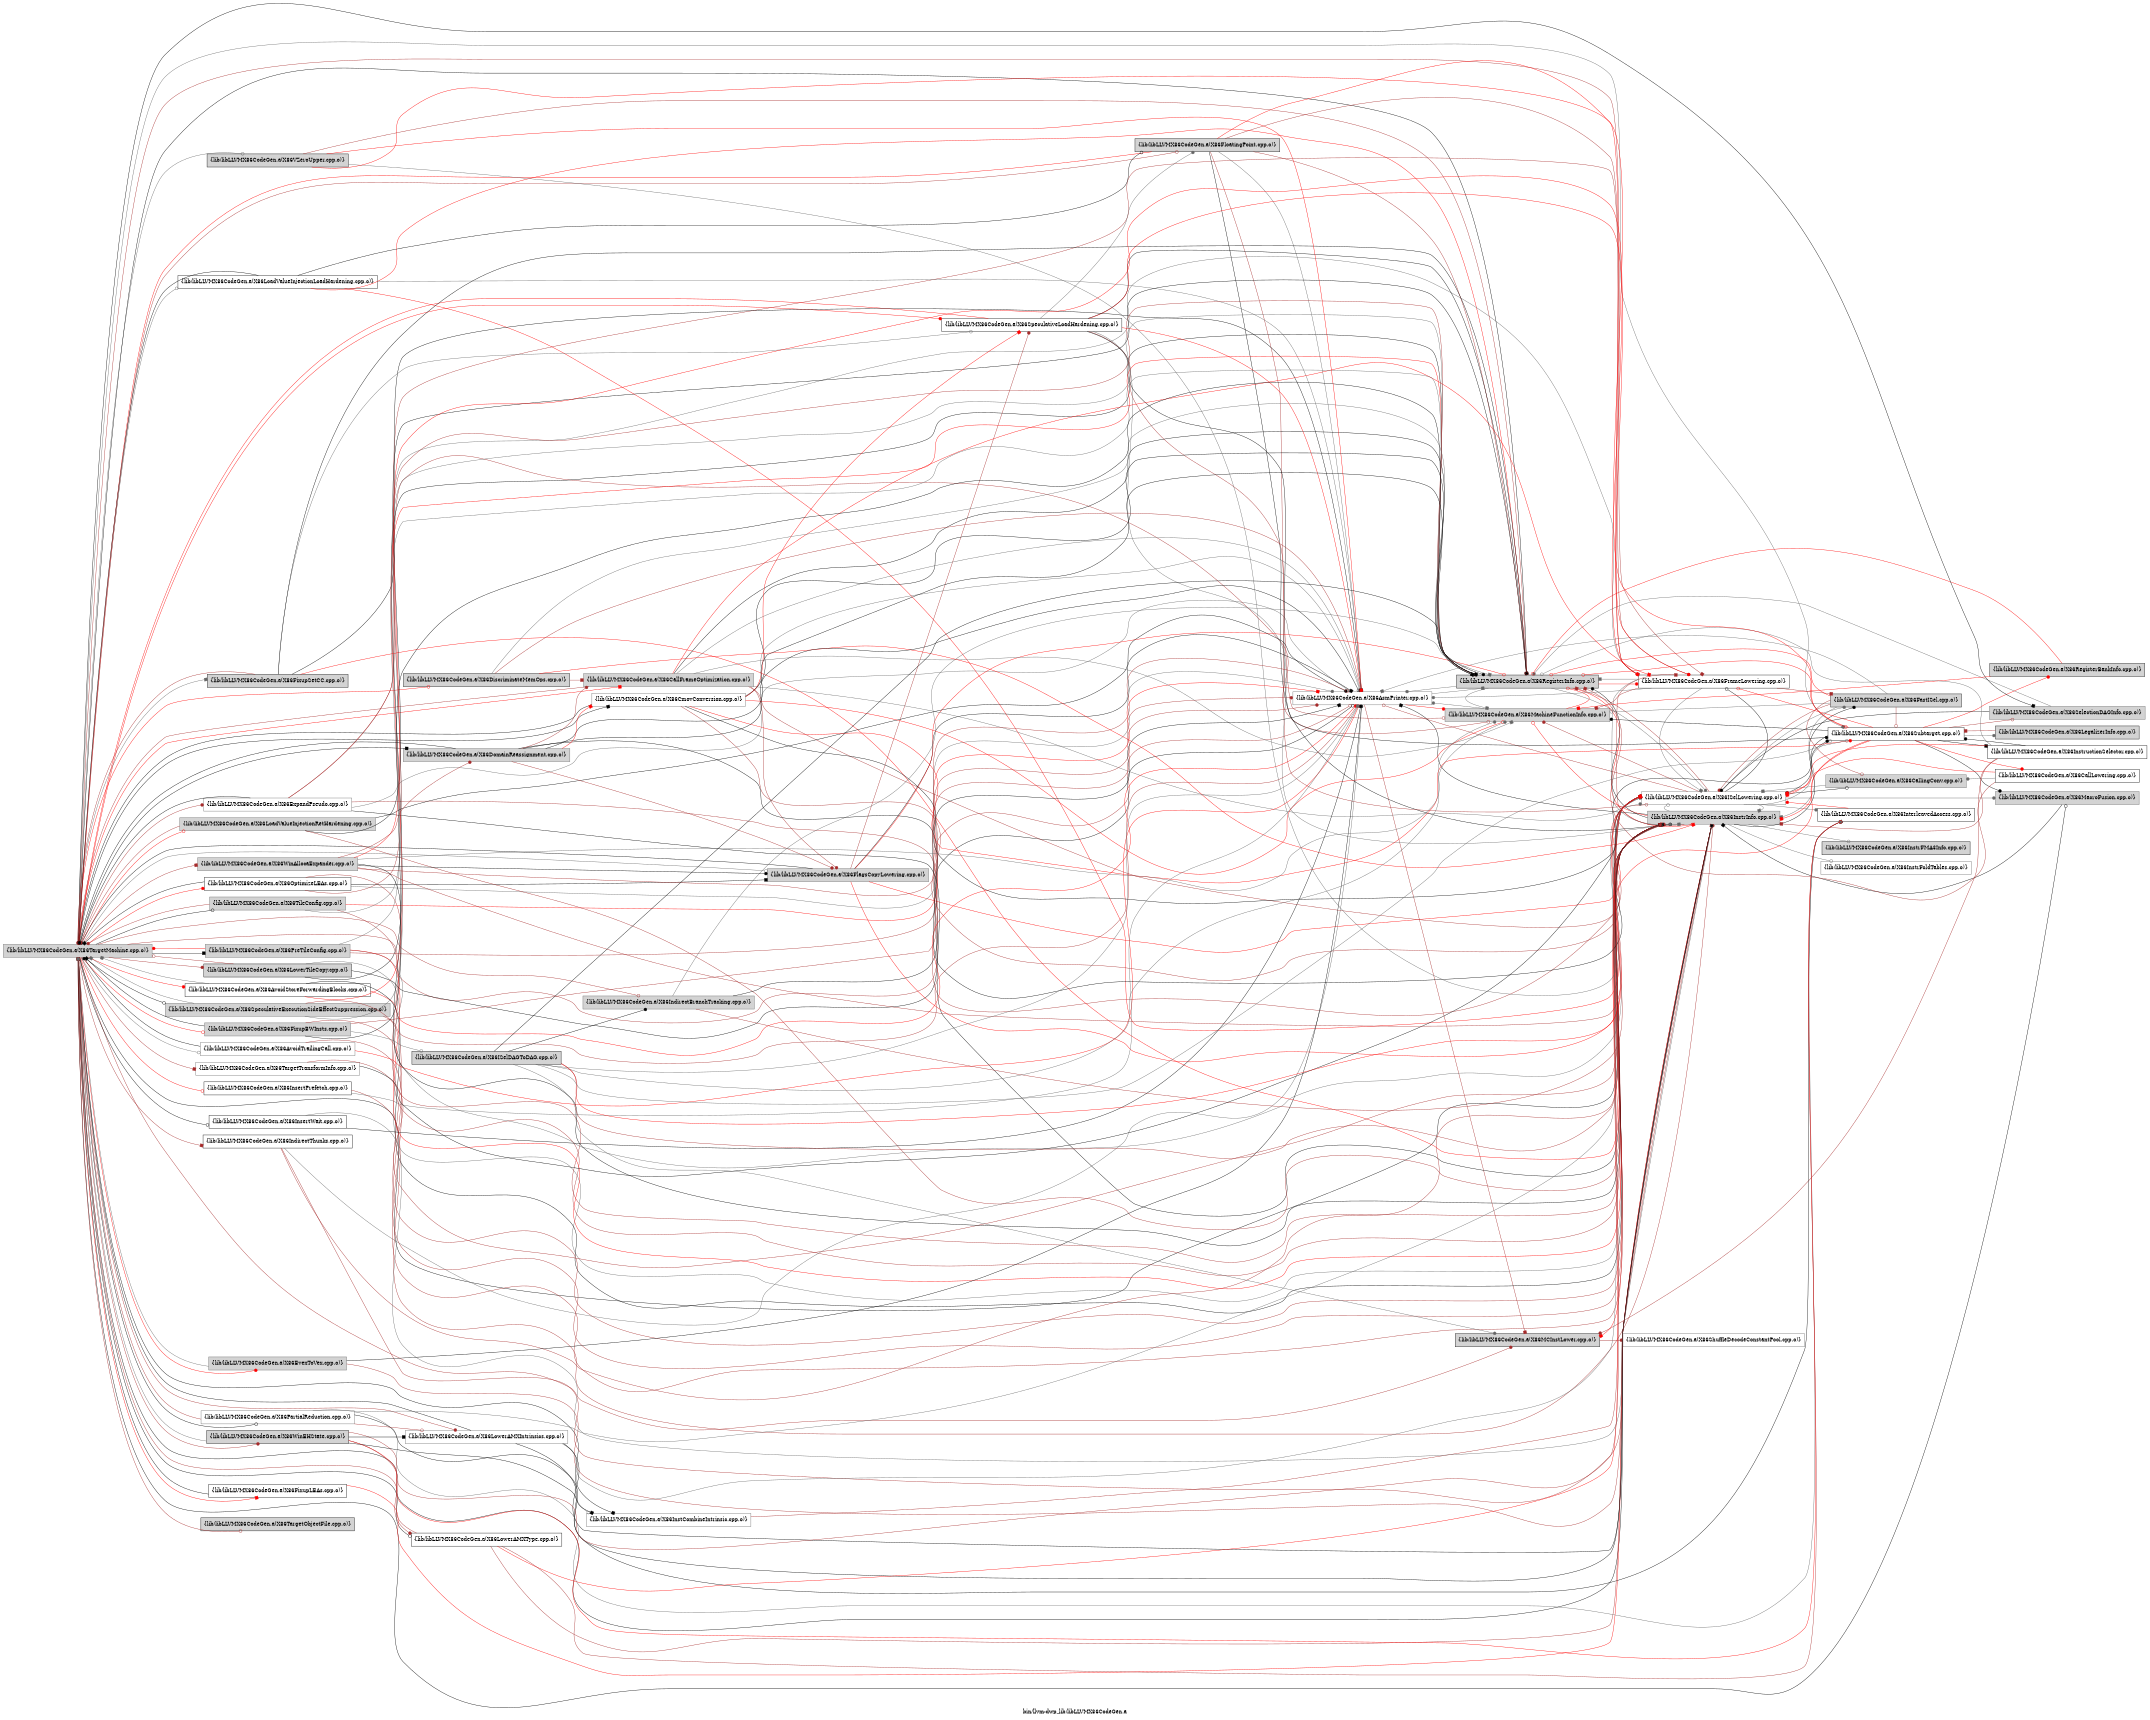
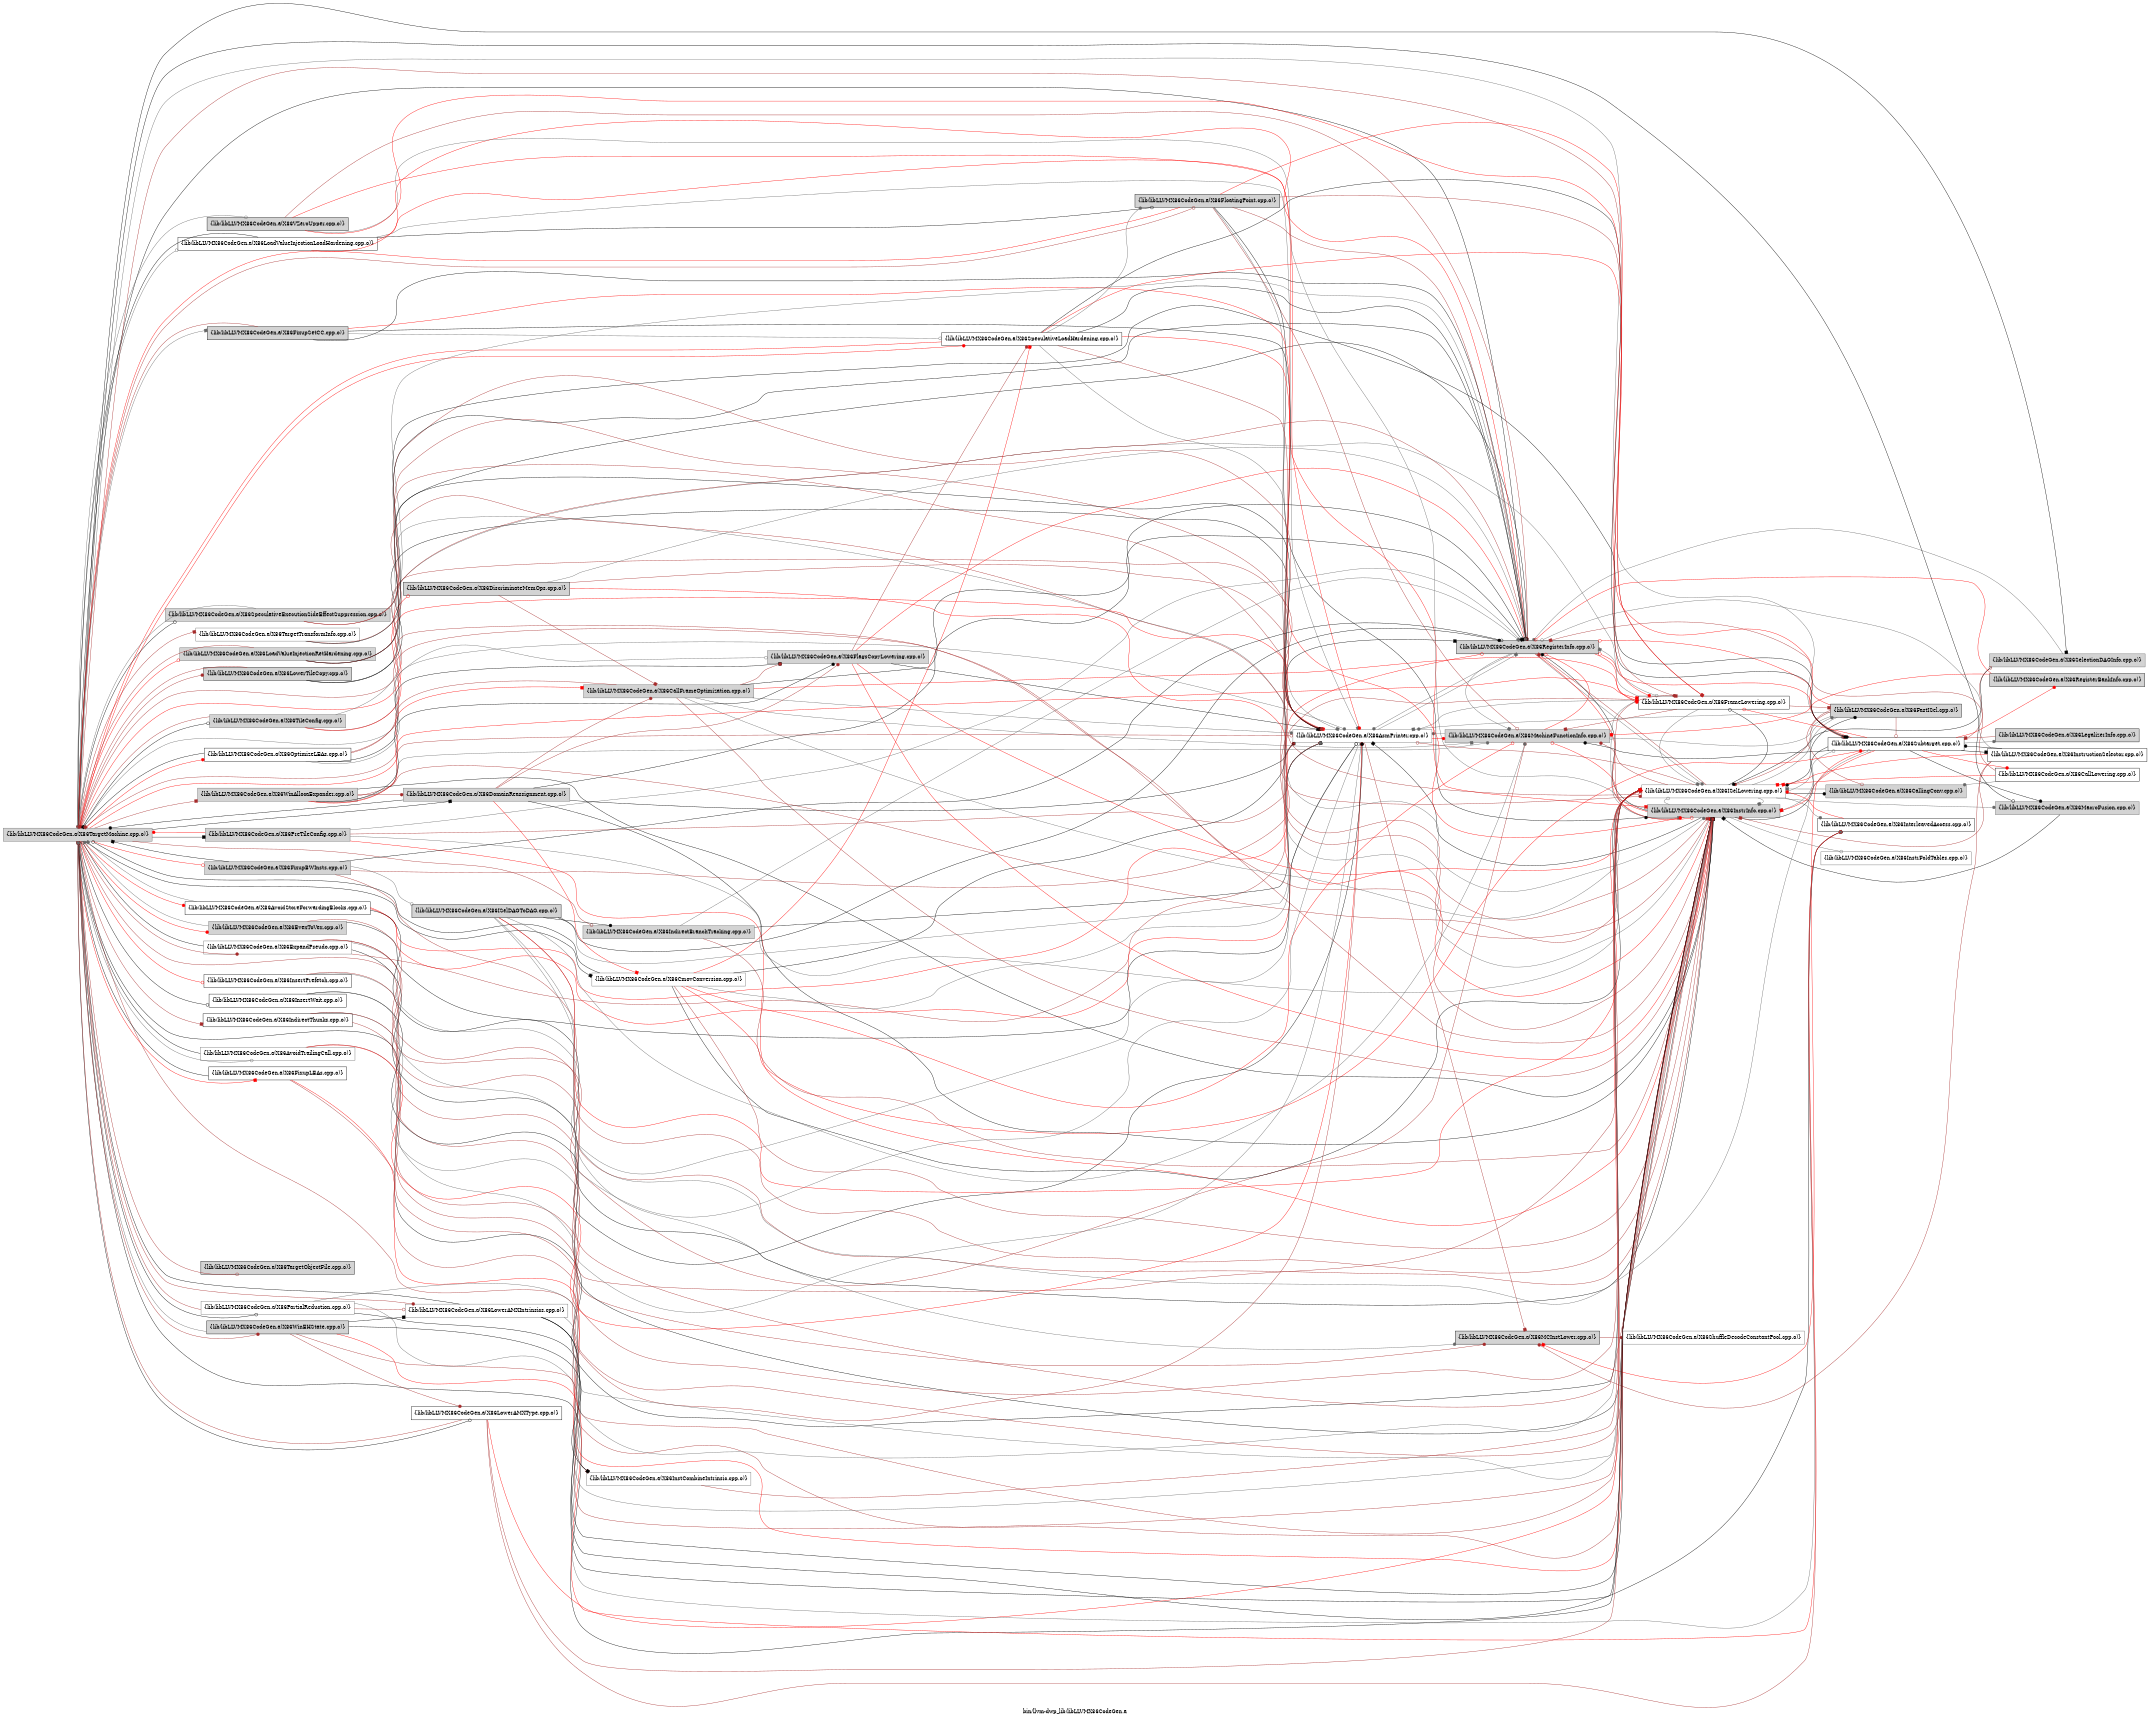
edge "{lib/libLLVMX86CodeGen.a(X86ISelLowering.cpp.o)}" -> "{lib/libLLVMX86CodeGen.a(X86CallingConv.cpp.o)}": arrowhead odot -> dot
node "{lib/libLLVMX86CodeGen.a(X86InstrFMA3Info.cpp.o)}": removed
edge "{lib/libLLVMX86CodeGen.a(X86FlagsCopyLowering.cpp.o)}" -> "{lib/libLLVMX86CodeGen.a(X86TargetMachine.cpp.o)}": removed
edge "{lib/libLLVMX86CodeGen.a(X86TargetMachine.cpp.o)}" -> "{lib/libLLVMX86CodeGen.a(X86InstCombineIntrinsic.cpp.o)}": color black -> brown
edge "{lib/libLLVMX86CodeGen.a(X86FixupLEAs.cpp.o)}" -> "{lib/libLLVMX86CodeGen.a(X86AsmPrinter.cpp.o)}": added
